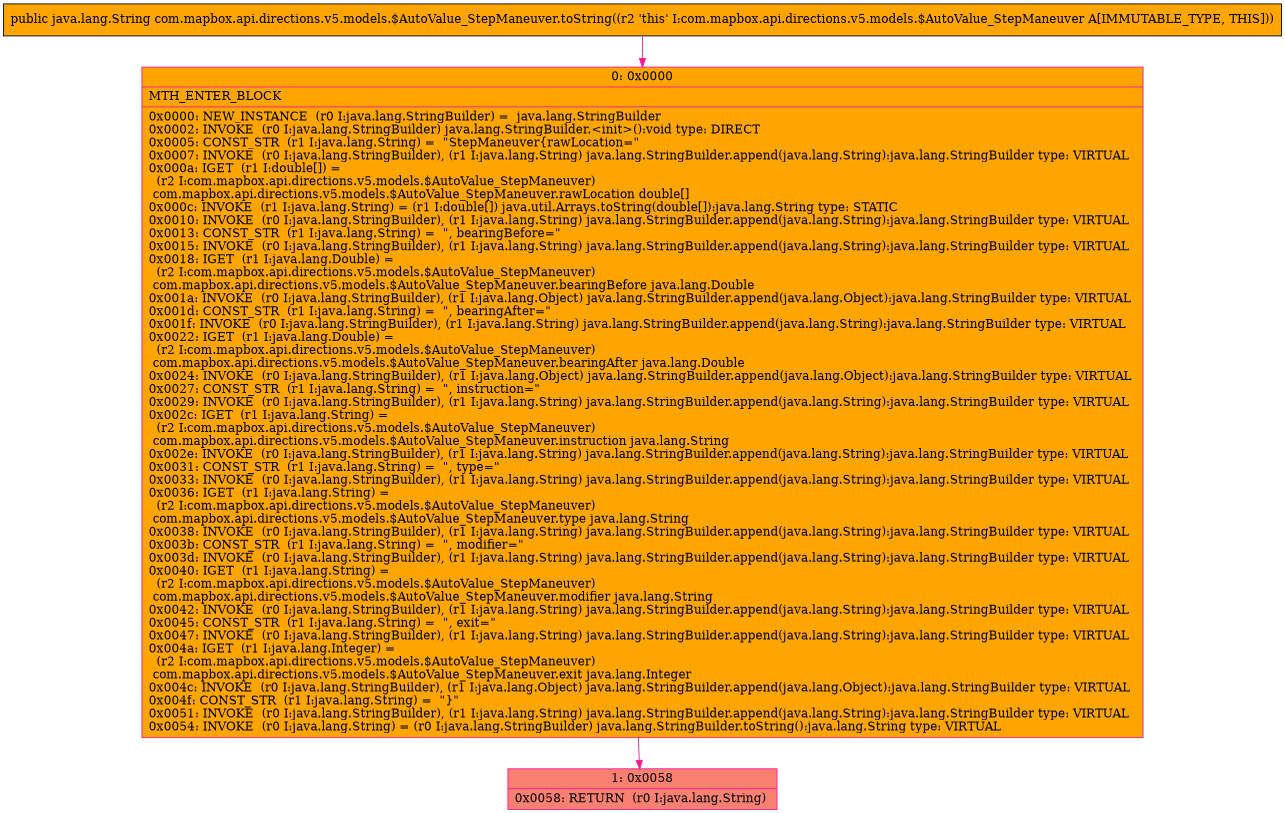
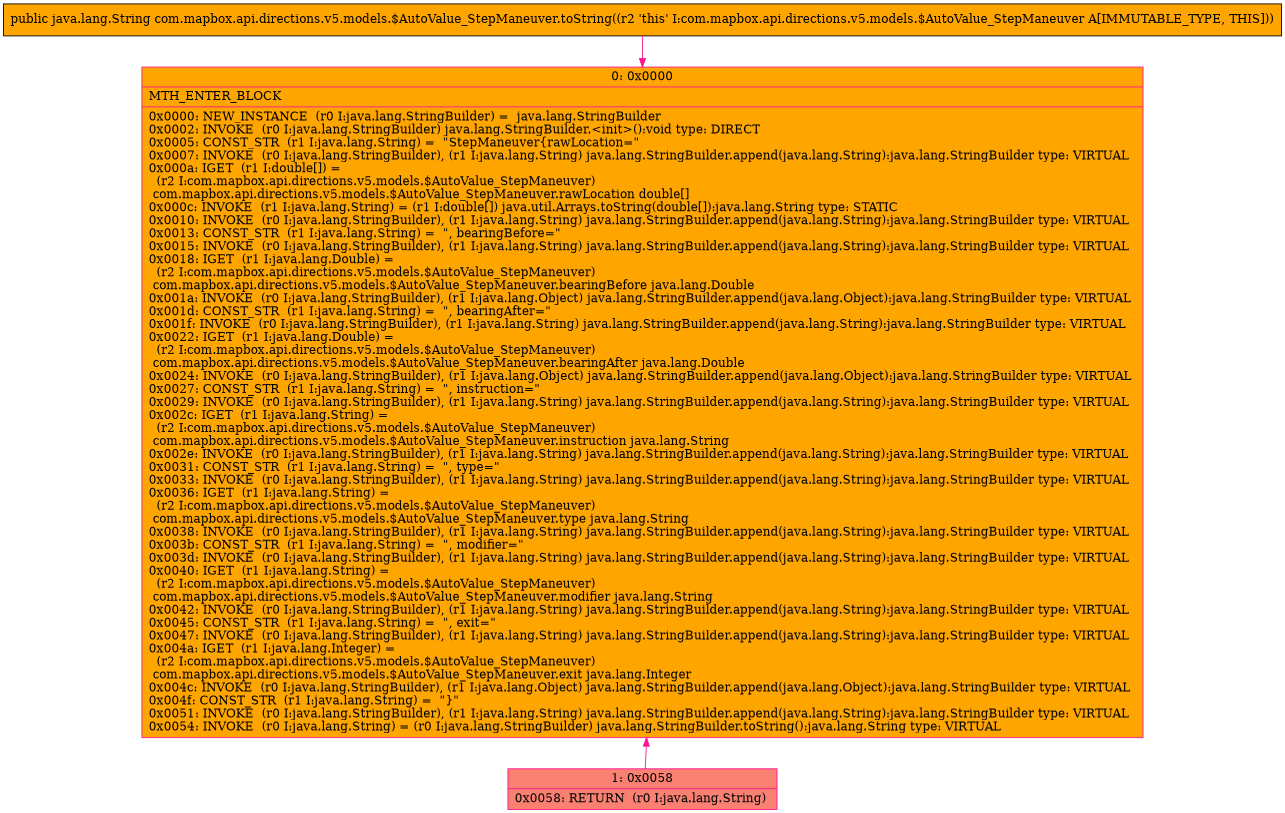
edge "0: 0x0000" -> "1: 0x0058": reversed
